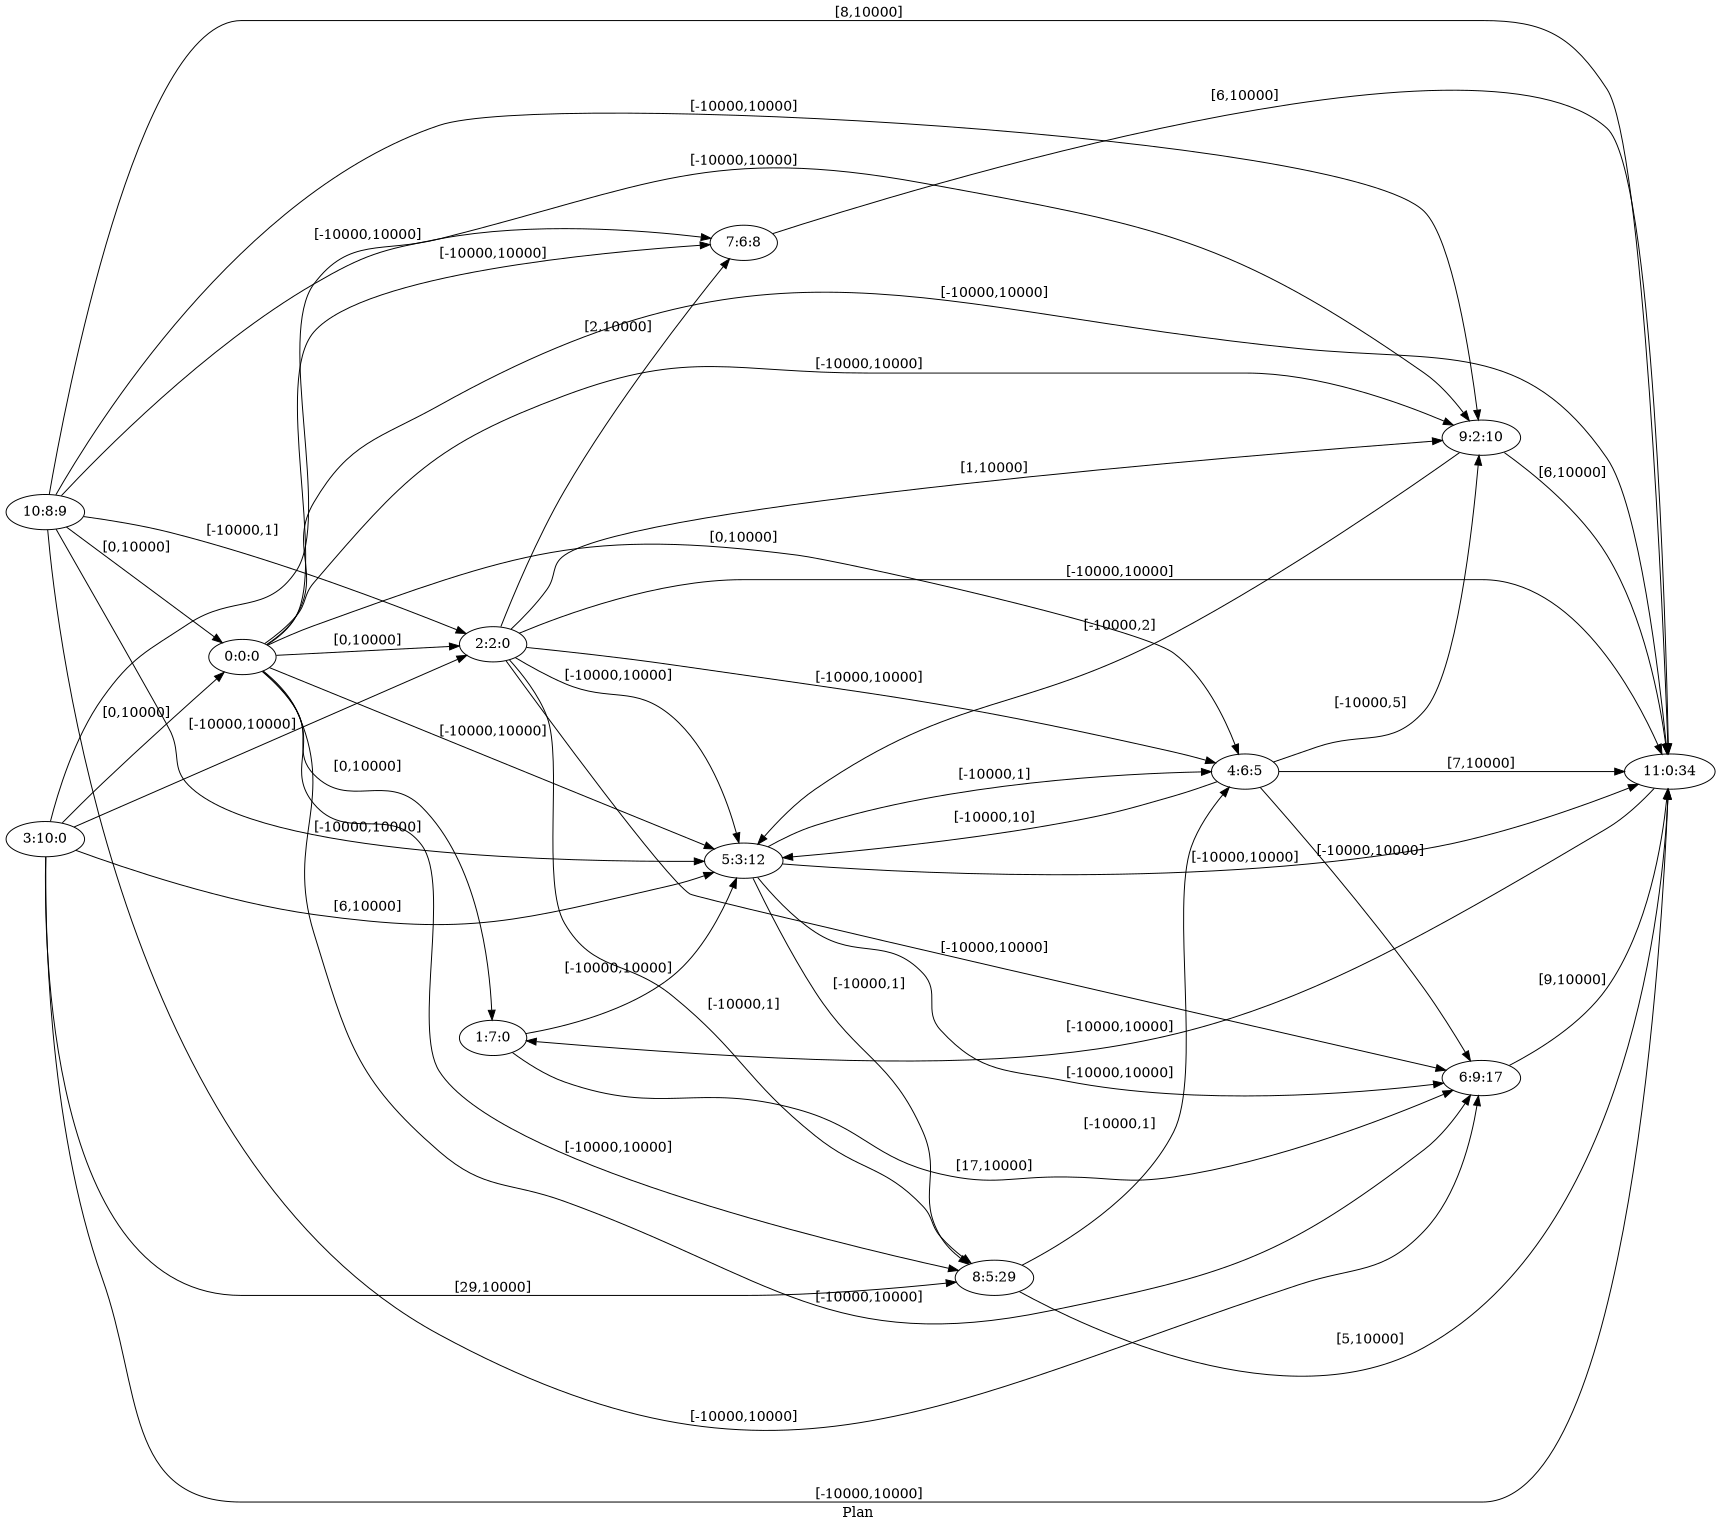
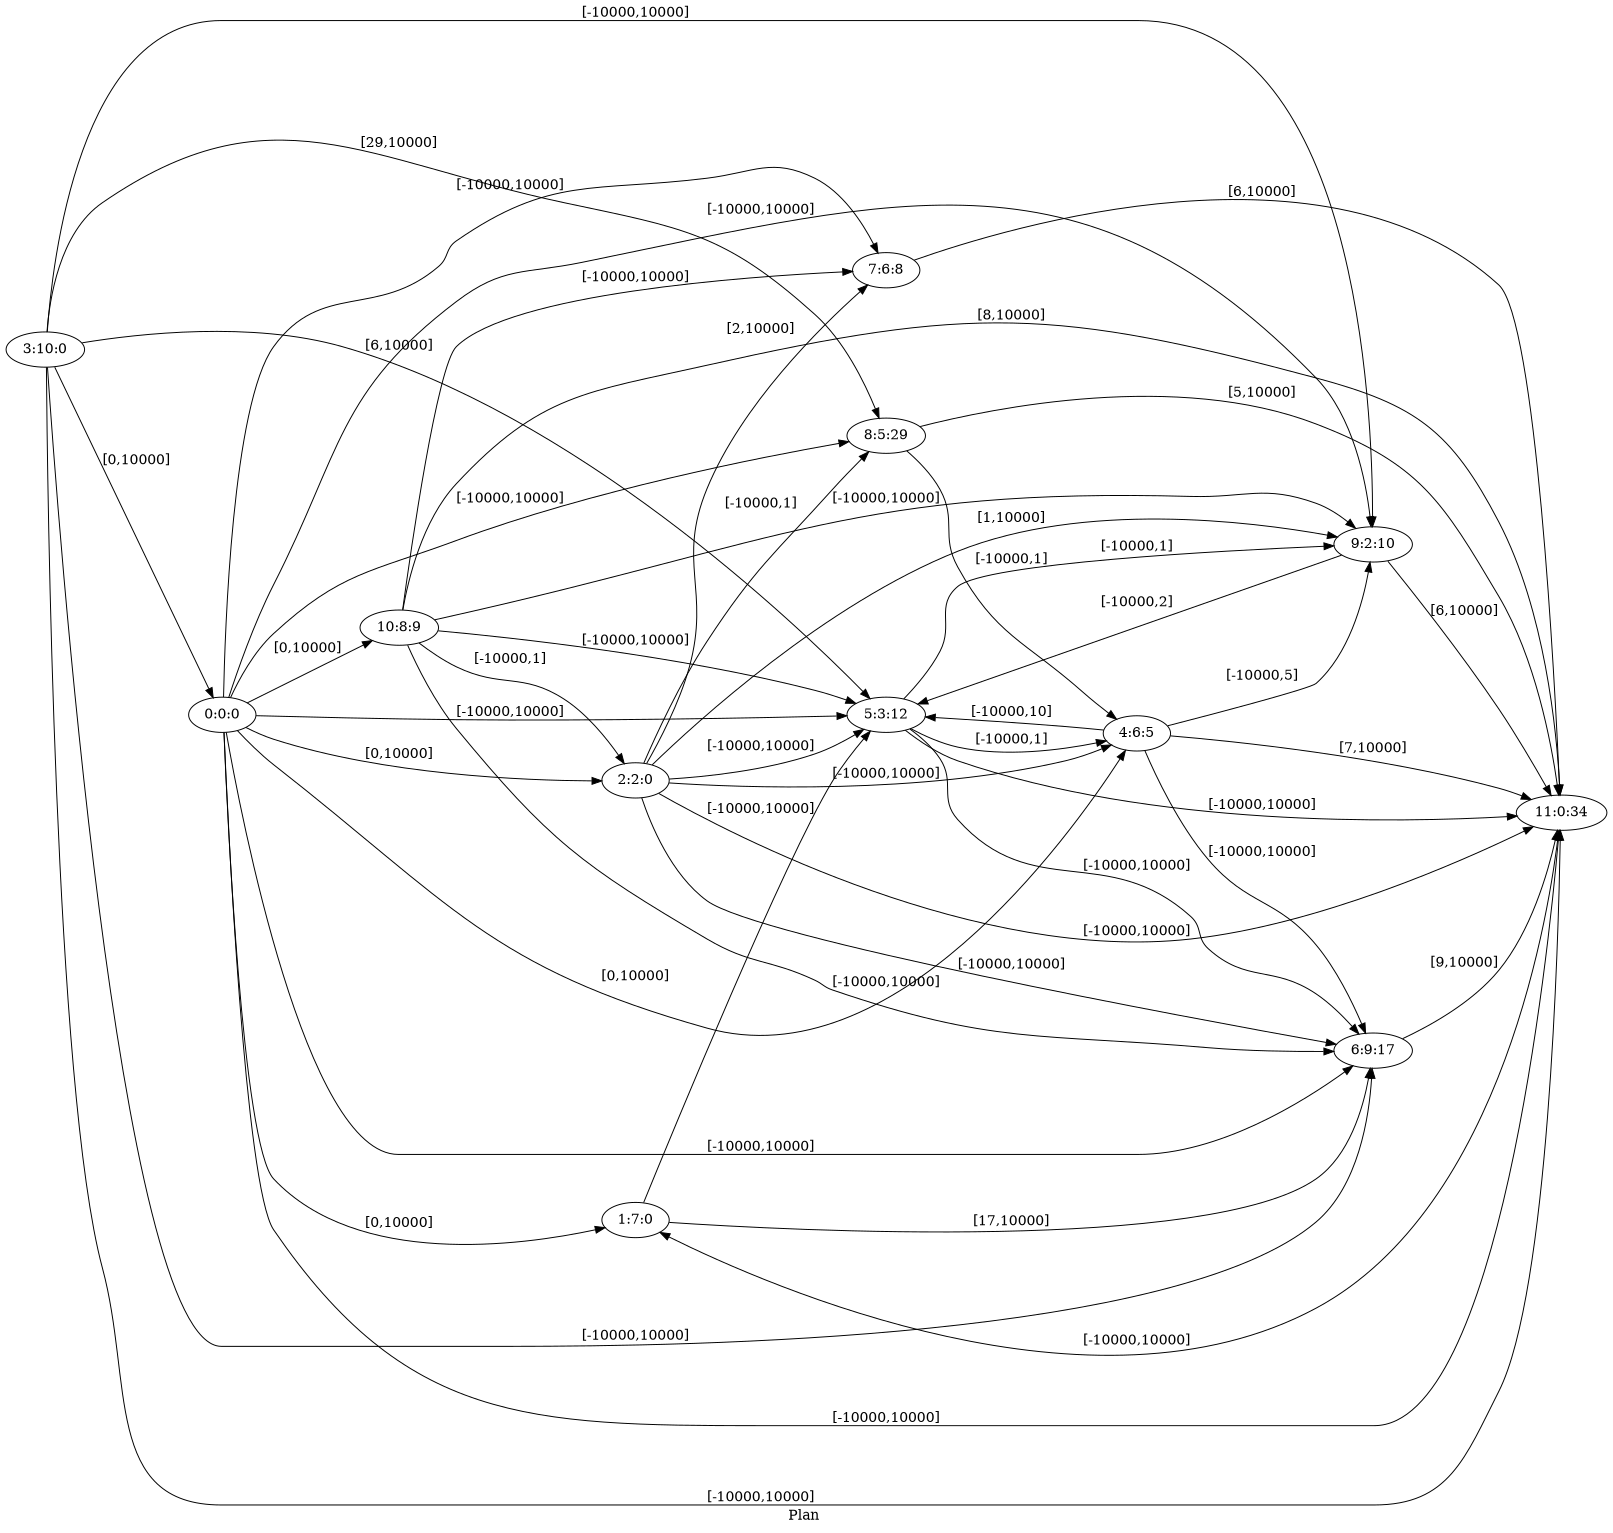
edge "10:8:9" -> "0:0:0": reversed
edge "3:10:0" -> "2:2:0": now "3:10:0" -> "6:9:17"
edge "5:3:12" -> "8:5:29": now "5:3:12" -> "9:2:10"
